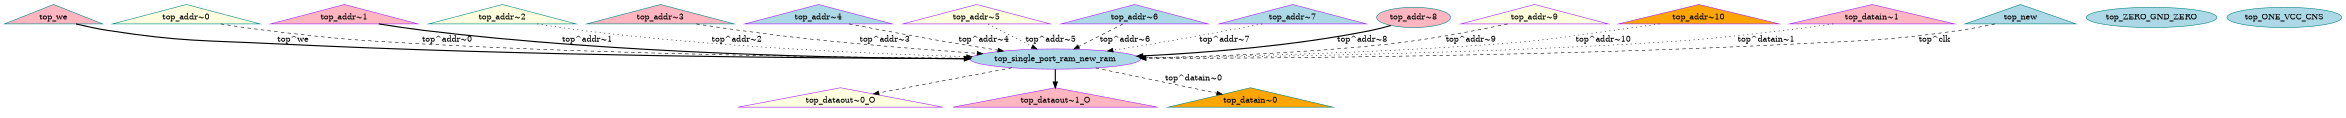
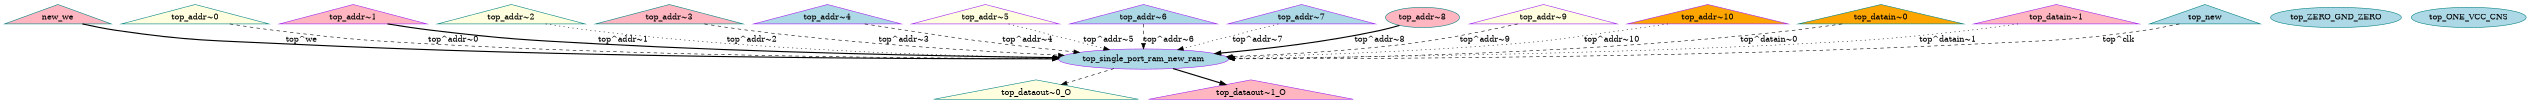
node "top_we": label "top_we" -> "new_we"
edge "top_single_port_ram_new_ram" -> "top_datain~0": reversed
node "top_dataout~0_O": color purple -> teal
